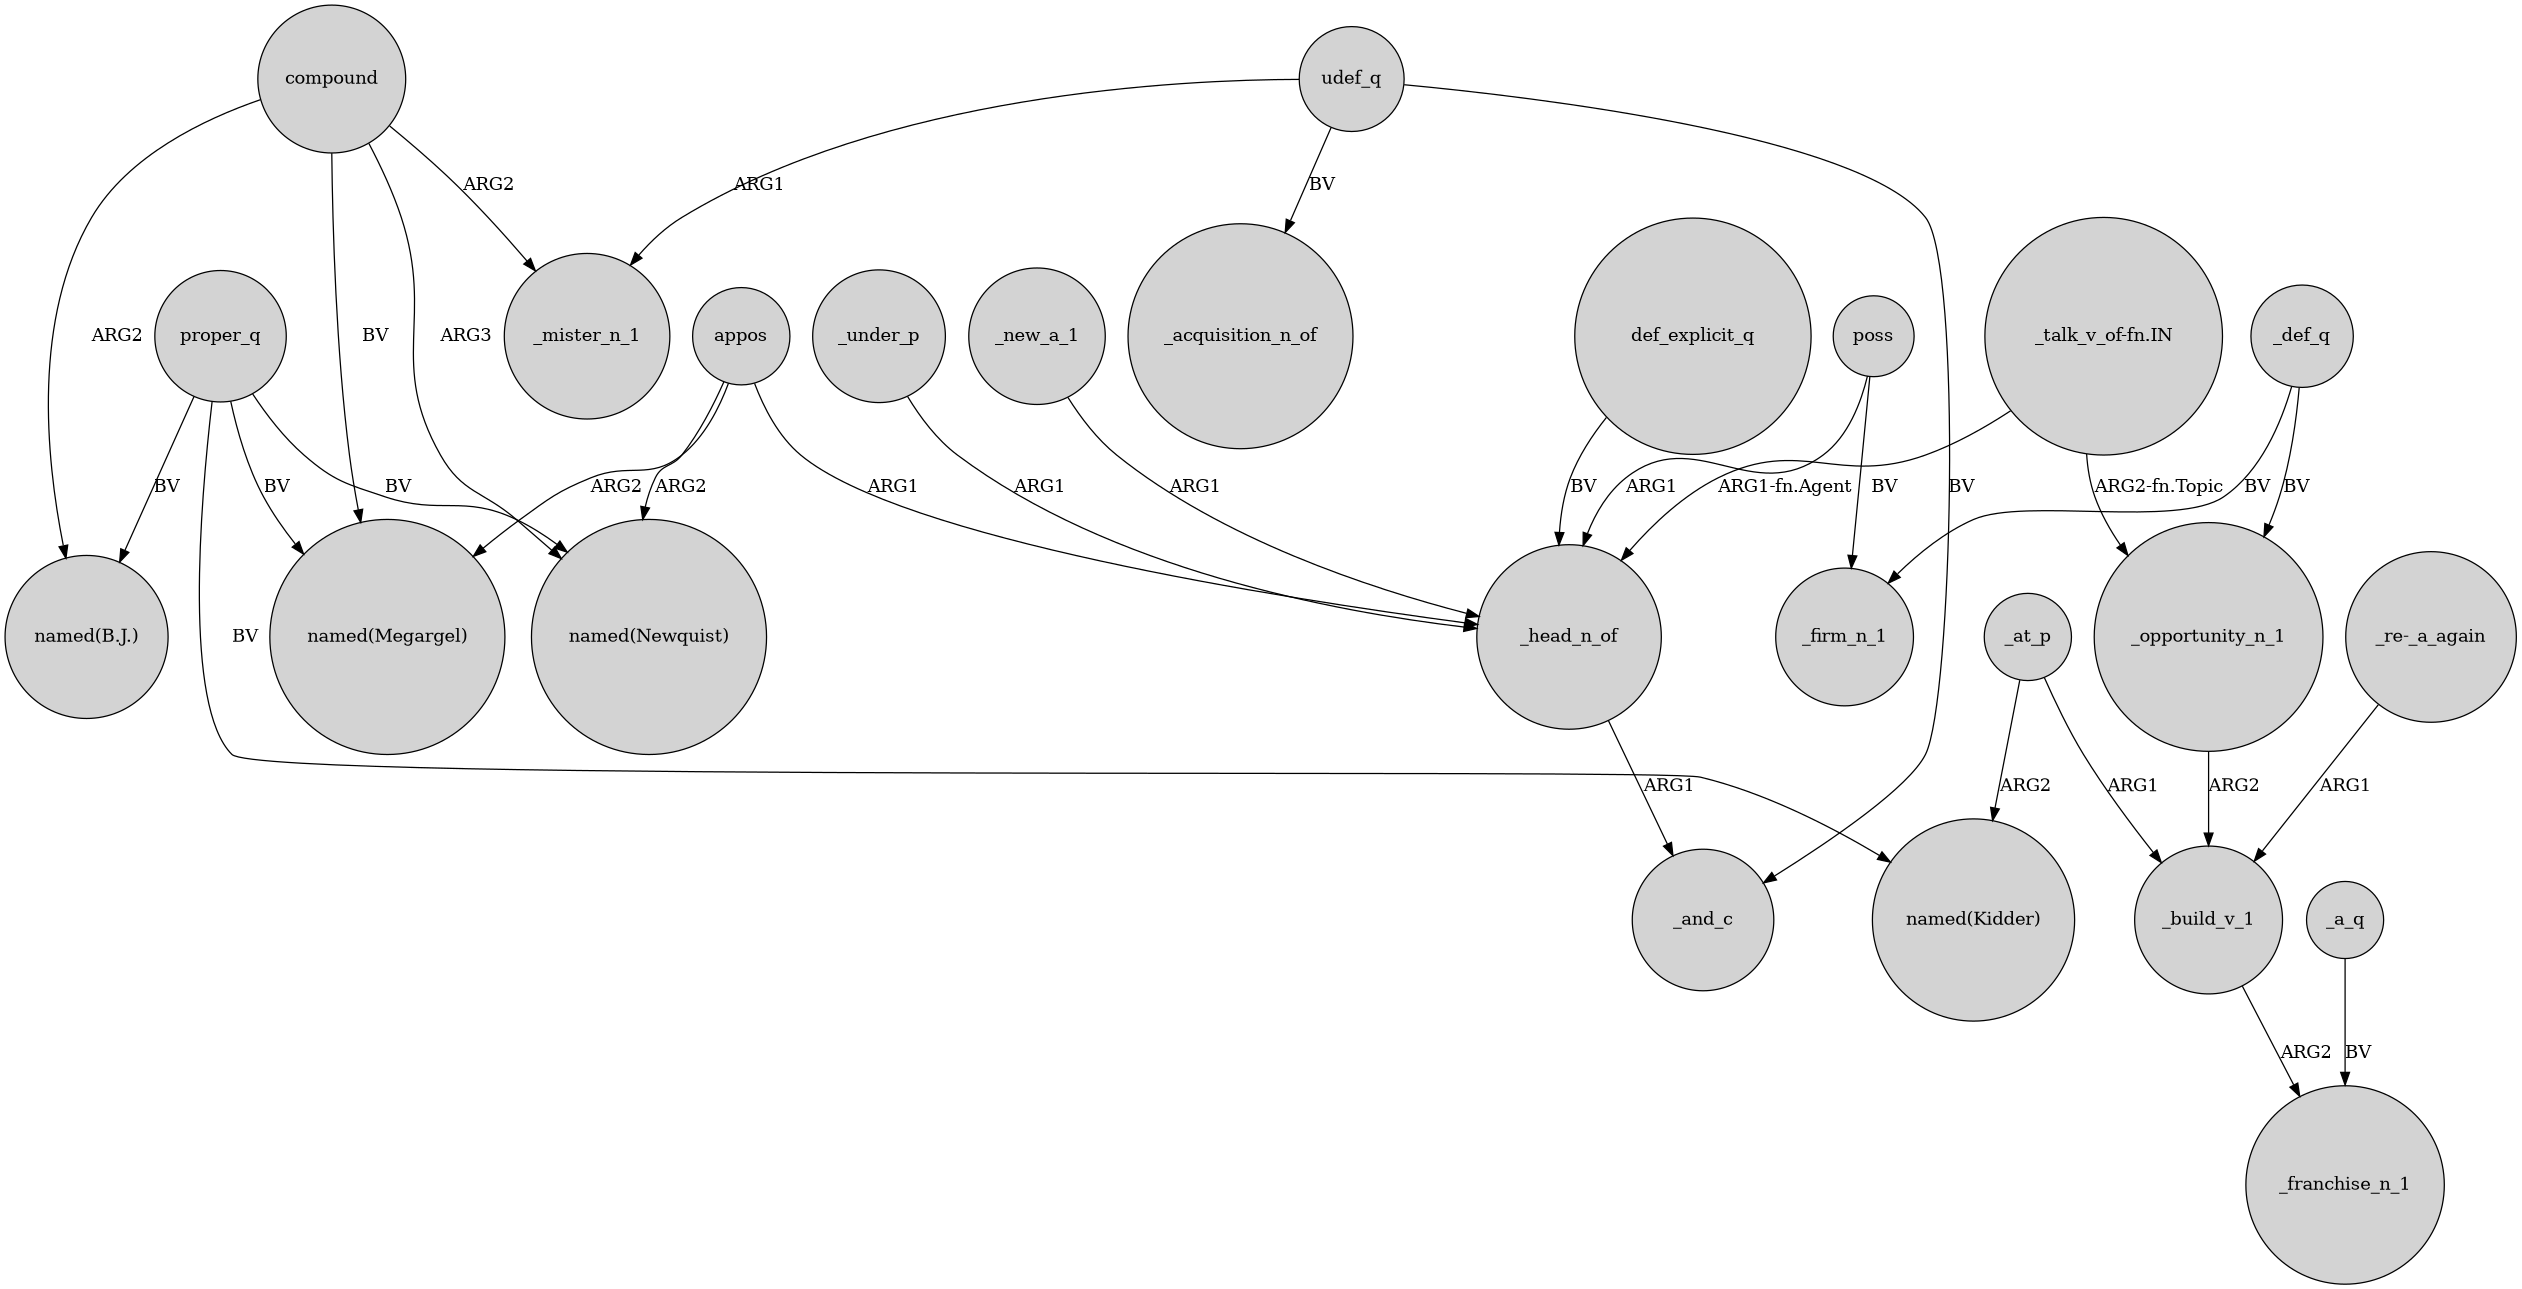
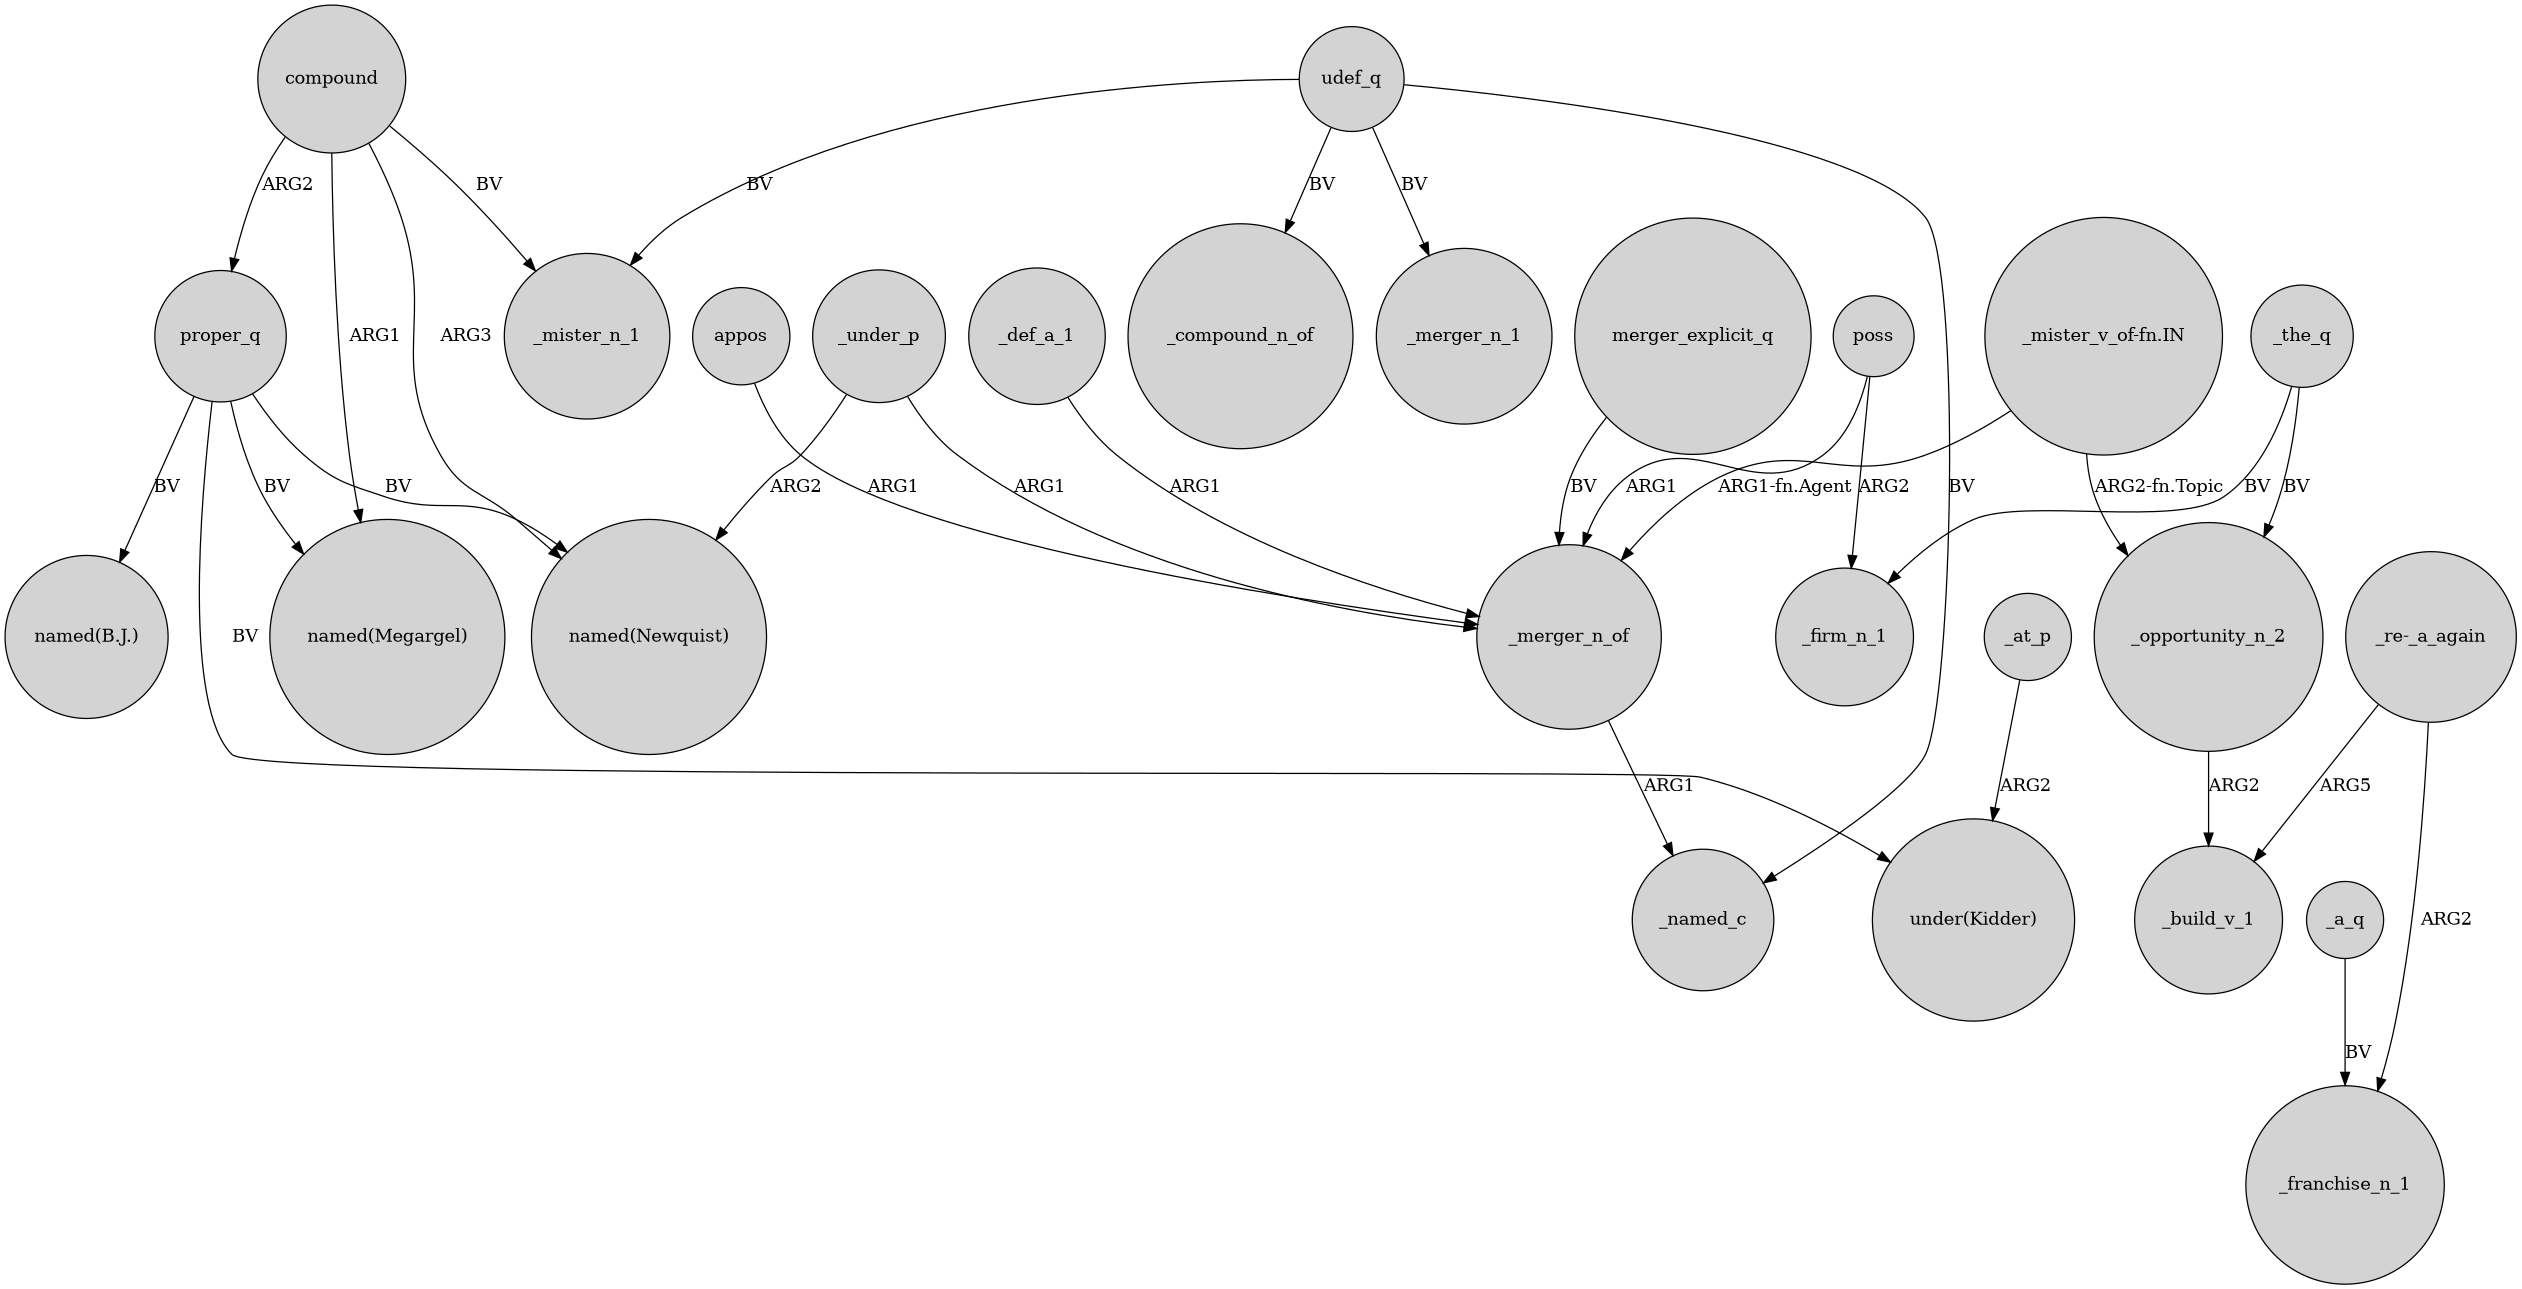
edge "compound" -> "_mister_n_1": label "ARG2" -> "BV"
edge "udef_q" -> "_mister_n_1": label "ARG1" -> "BV"
edge "compound" -> "named(B.J.)": now "compound" -> "proper_q"
edge "compound" -> "named(Megargel)": label "BV" -> "ARG1"
node "_new_a_1": label "_new_a_1" -> "_def_a_1"
node "_acquisition_n_of": label "_acquisition_n_of" -> "_compound_n_of"
node "_merger_n_1": added
node "def_explicit_q": label "def_explicit_q" -> "merger_explicit_q"
node "_talk_v_of-fn.IN": label "_talk_v_of-fn.IN" -> "_mister_v_of-fn.IN"
node "_def_q": label "_def_q" -> "_the_q"
edge "appos" -> "named(Newquist)": now "_under_p" -> "named(Newquist)"
edge "appos" -> "named(Megargel)": removed, label "ARG2"
edge "poss" -> "_firm_n_1": label "BV" -> "ARG2"
node "_head_n_of": label "_head_n_of" -> "_merger_n_of"
node "_opportunity_n_1": label "_opportunity_n_1" -> "_opportunity_n_2"
edge "_at_p" -> "_build_v_1": removed, label "ARG1"
edge "_re-_a_again" -> "_build_v_1": label "ARG1" -> "ARG5"
node "_and_c": label "_and_c" -> "_named_c"
node "named(Kidder)": label "named(Kidder)" -> "under(Kidder)"
edge "_build_v_1" -> "_franchise_n_1": now "_re-_a_again" -> "_franchise_n_1"
